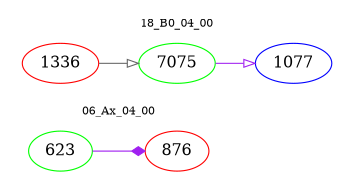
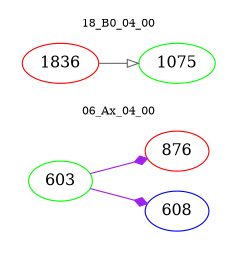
node "1336": label "1336" -> "1836"
node "7075": label "7075" -> "1075"
node "1077": removed
node "623": label "623" -> "603"
node "608": added
